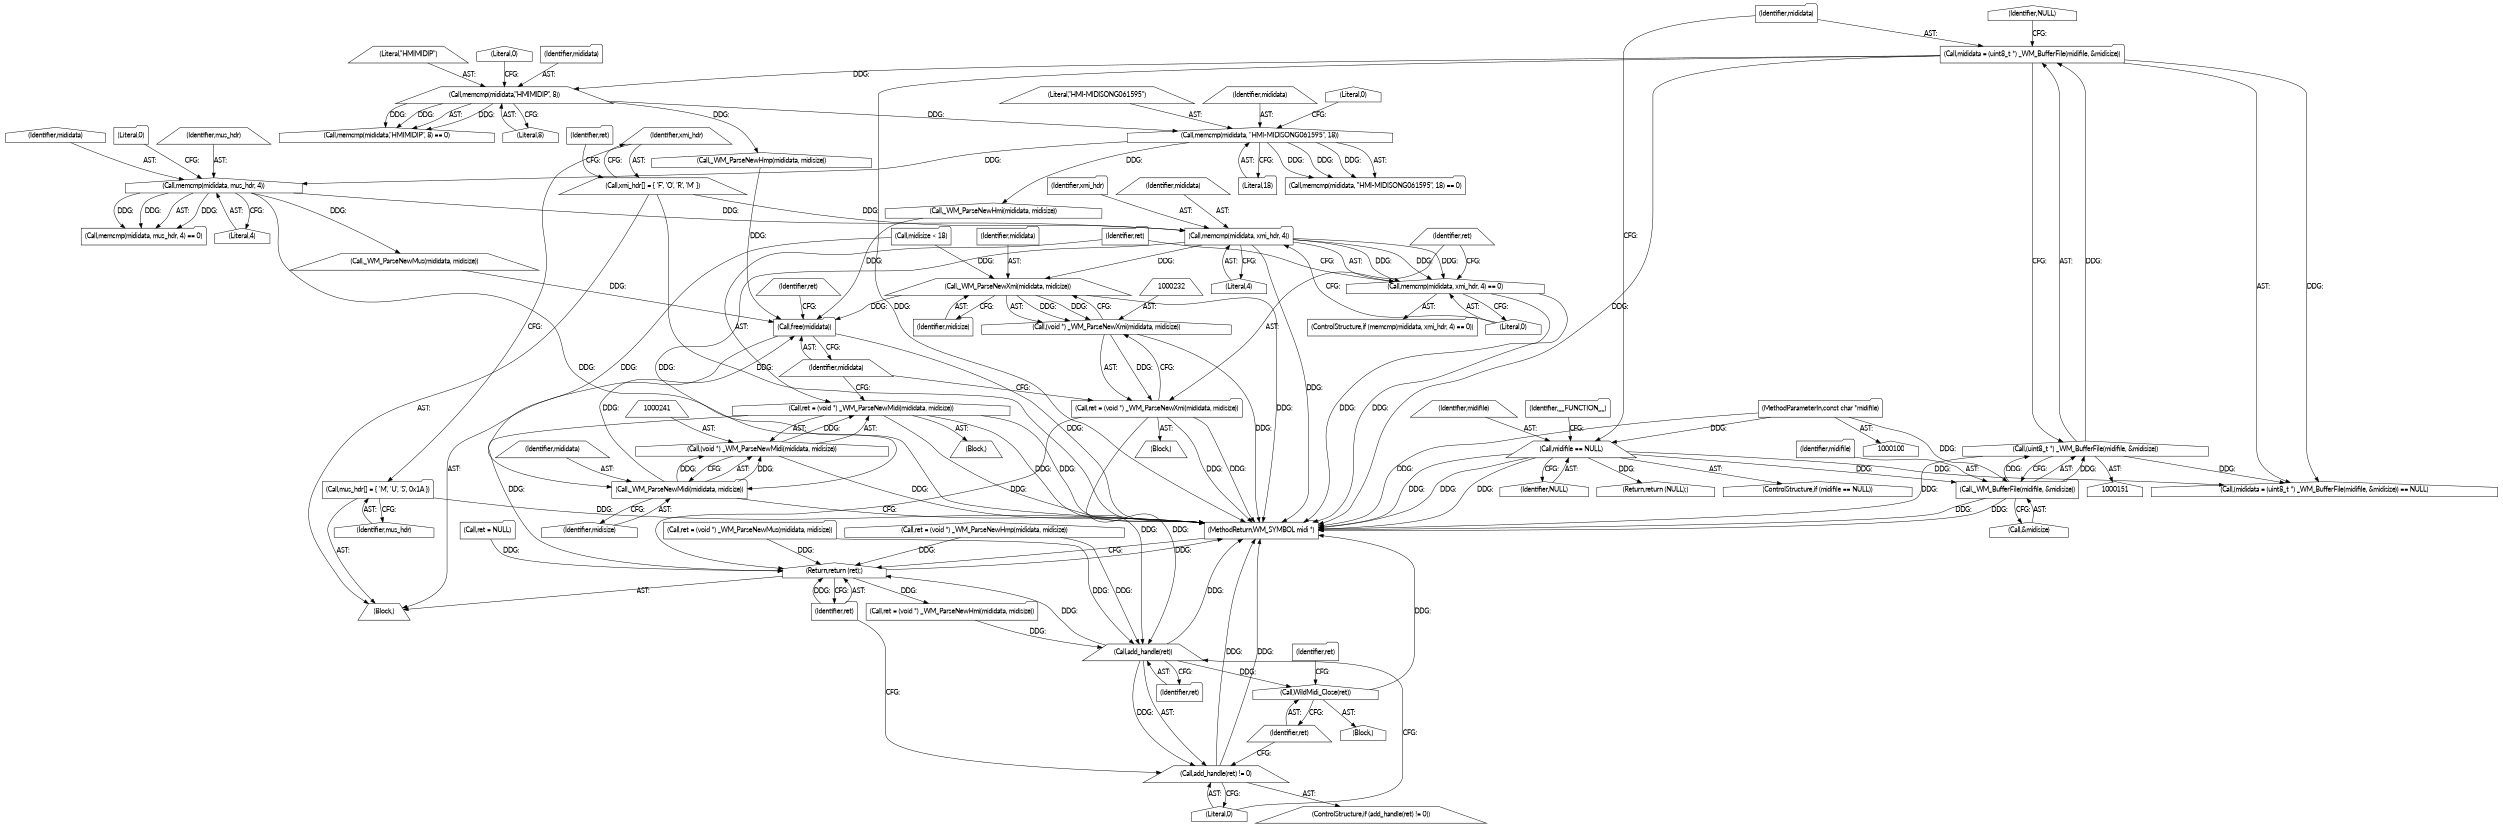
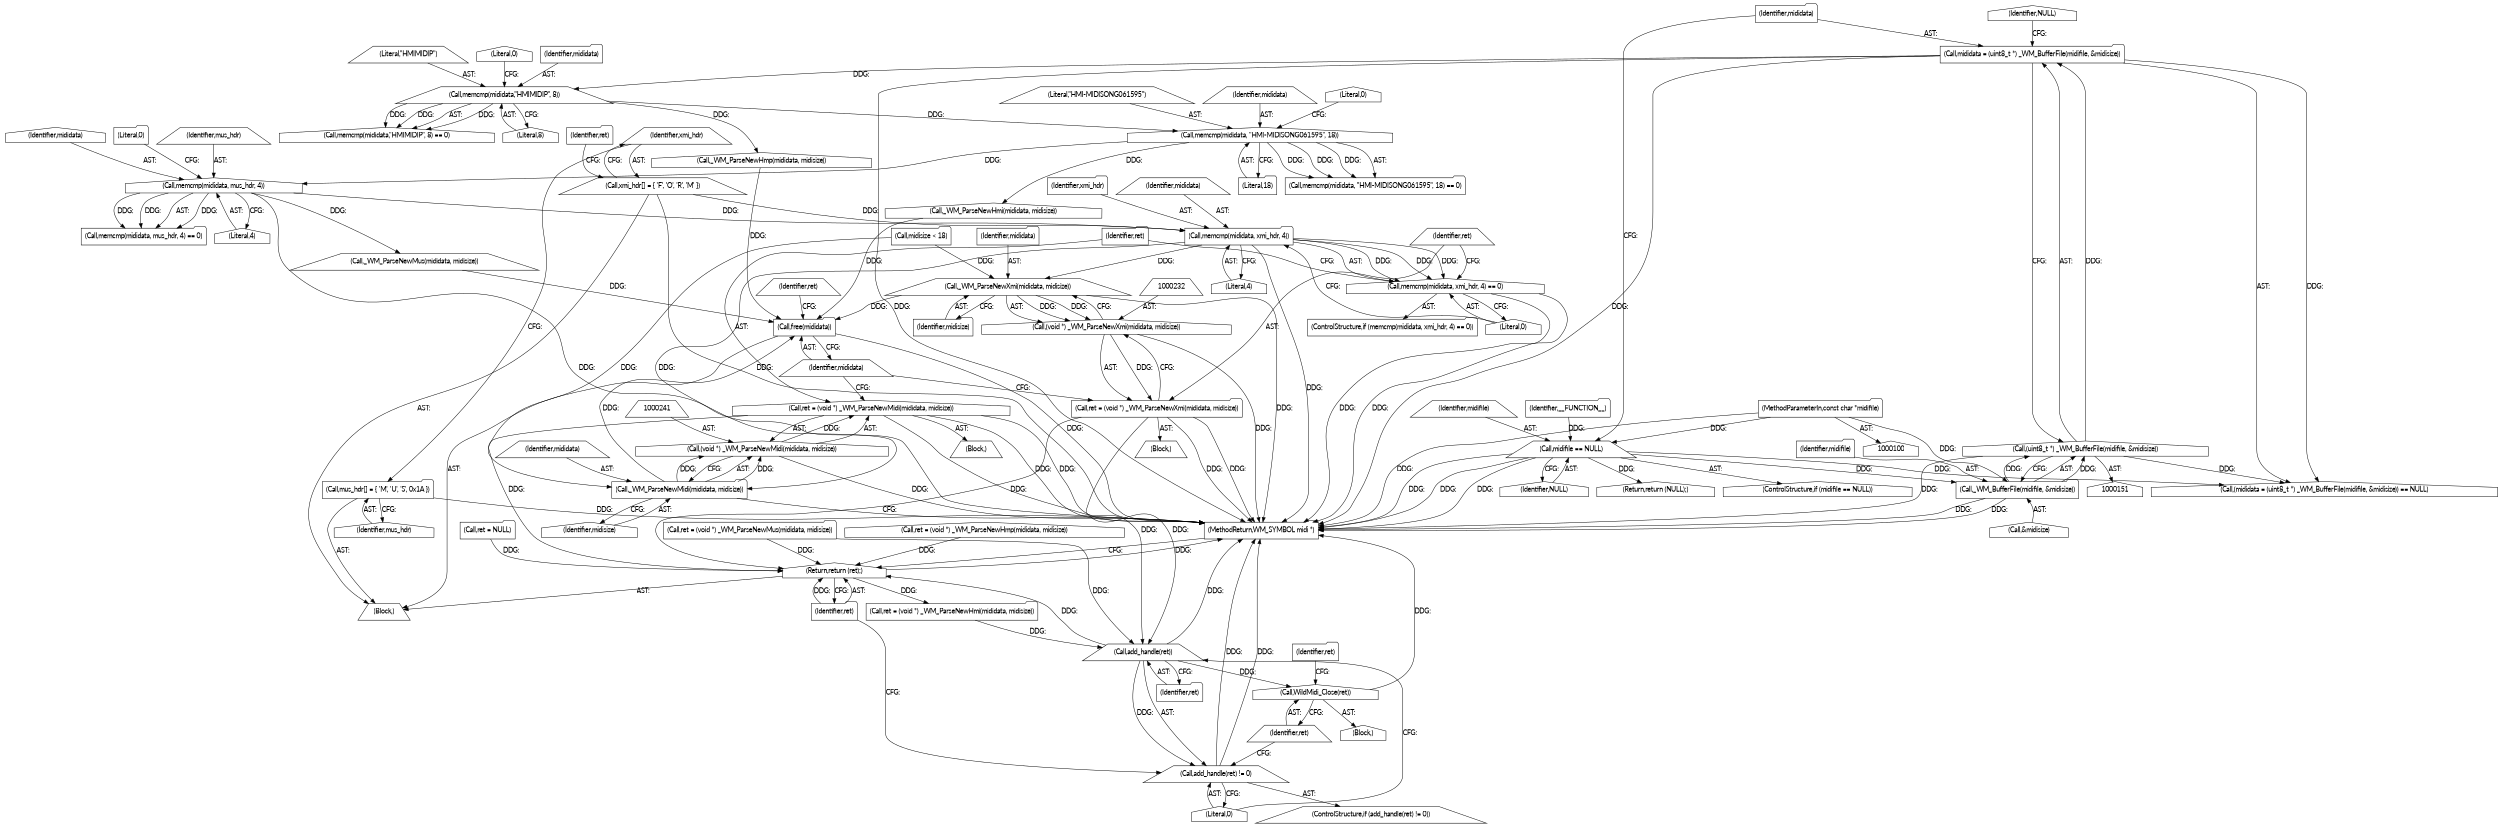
edge "(Identifier,__FUNCTION__)" -> "(Call,midifile == NULL)": label "CFG: " -> "DDG: "
edge "(Call,_WM_BufferFile(midifile, &midisize))" -> "(Call,&midisize)": removed, label "CFG:"
edge "(Call,ret = (void *) _WM_ParseNewHmp(mididata, midisize))" -> "(Call,add_handle(ret))": removed, label "DDG:"
